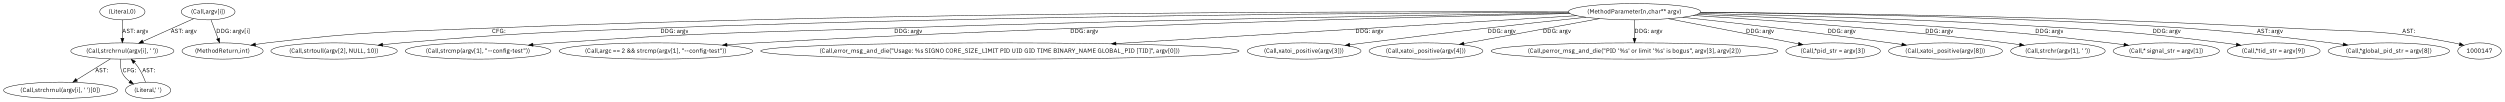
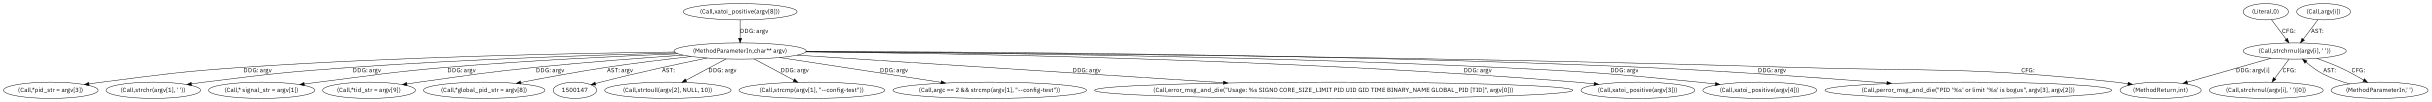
edge "(Call,argv[i])" -> "(MethodReturn,int)": now "(Call,strchrnul(argv[i], ' '))" -> "(MethodReturn,int)"
edge "(MethodParameterIn,char** argv)" -> "(Call,xatoi_positive(argv[8]))": reversed
edge "(Literal,0)" -> "(Call,strchrnul(argv[i], ' '))": label "AST: argv" -> "CFG: "
edge "(Call,argv[i])" -> "(Call,strchrnul(argv[i], ' '))": label "AST: argv" -> "AST: "
node "1000147": label "1000147" -> "1500147"
edge "(Call,strchrnul(argv[i], ' '))" -> "(Call,strchrnul(argv[i], ' ')[0])": label "AST: " -> "CFG: "
node "(Literal,' ')": label "(Literal,' ')" -> "(MethodParameterIn,' ')"
